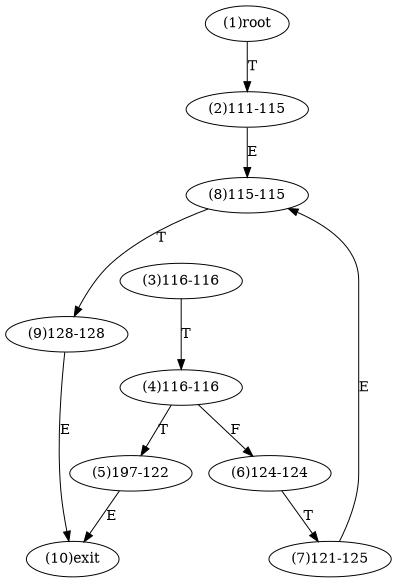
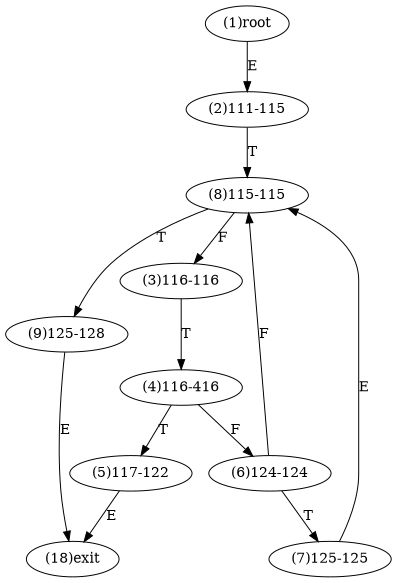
edge "(1)root" -> "(2)111-115": label "T" -> "E"
edge "(2)111-115" -> "(8)115-115": label "E" -> "T"
edge "(8)115-115" -> "(3)116-116": added, label "F"
node "(9)128-128": label "(9)128-128" -> "(9)125-128"
edge "(6)124-124" -> "(8)115-115": added, label "F"
node "(4)116-116": label "(4)116-116" -> "(4)116-416"
node "(5)197-122": label "(5)197-122" -> "(5)117-122"
node "(10)exit": label "(10)exit" -> "(18)exit"
node "(7)121-125": label "(7)121-125" -> "(7)125-125"
